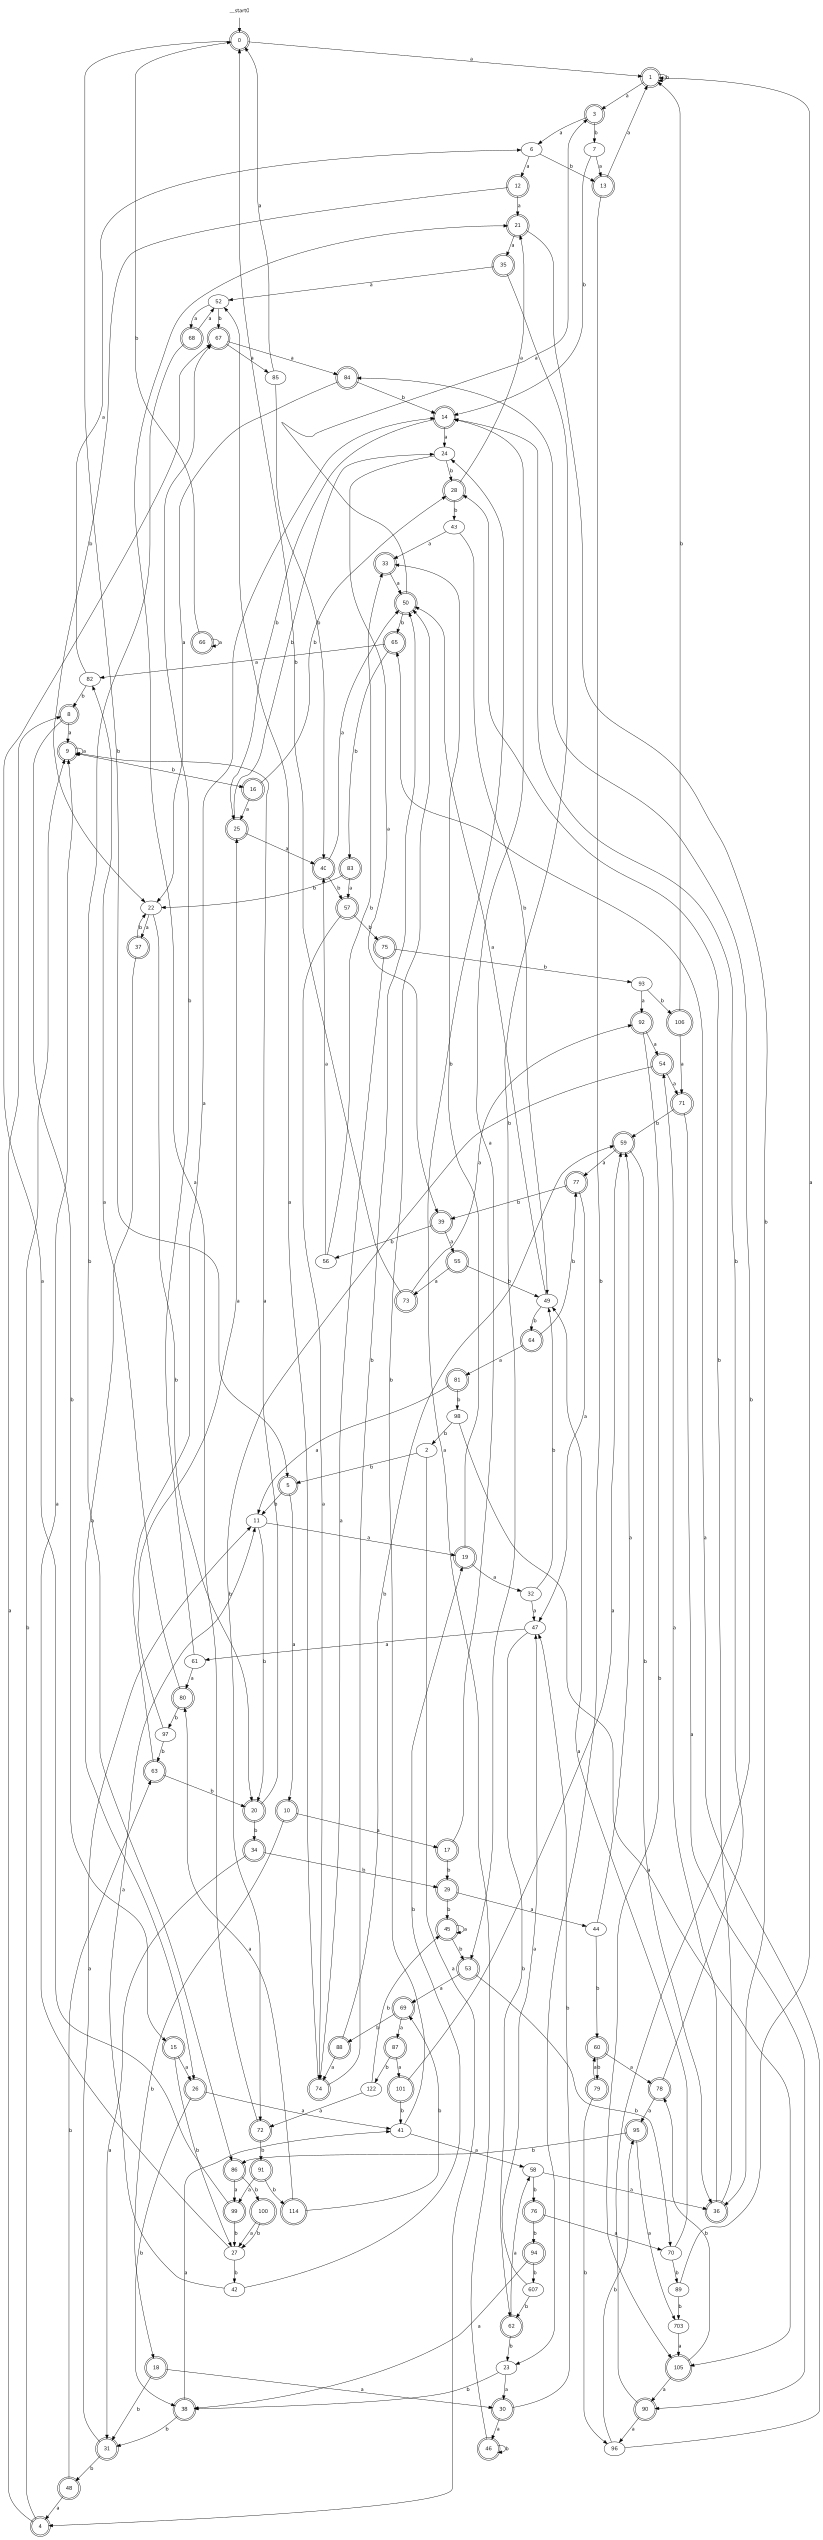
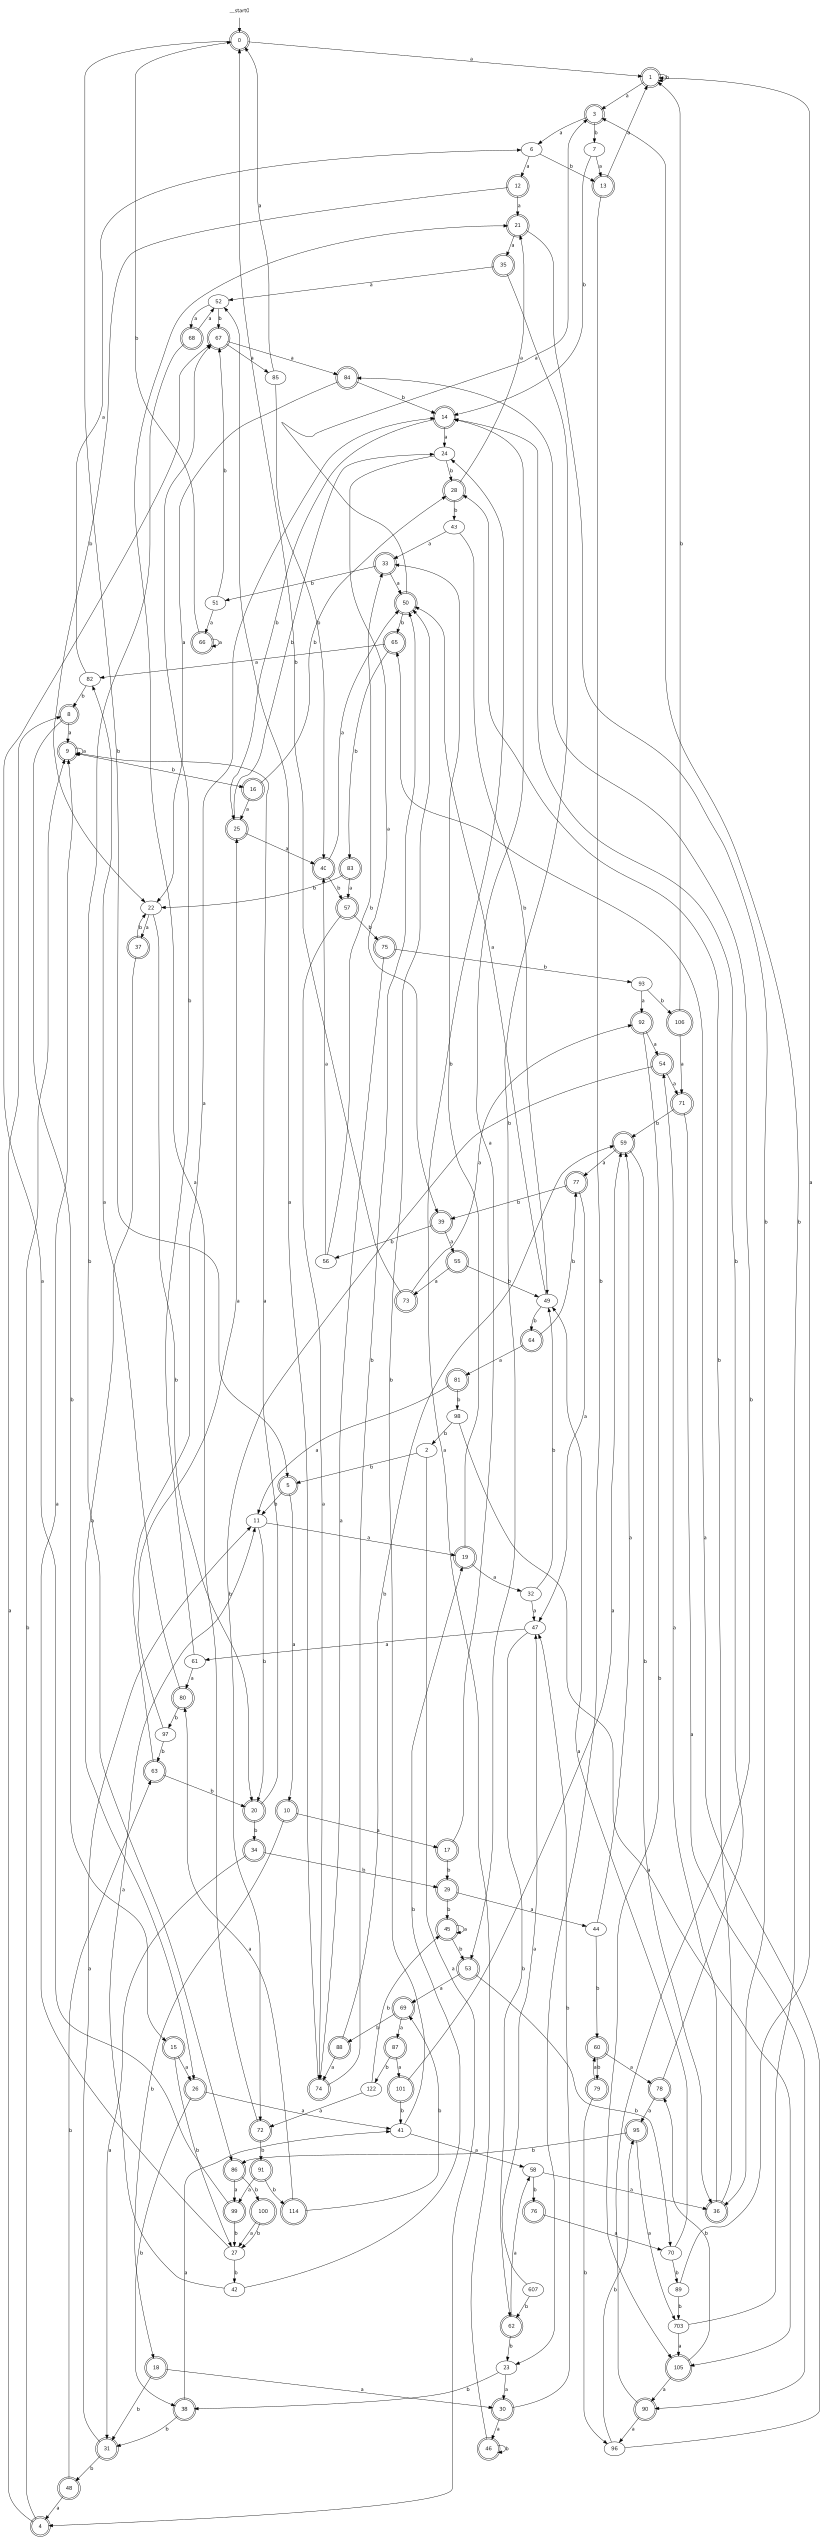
node "51": added
edge "703" -> "3": added, label "b"
node "94": removed
